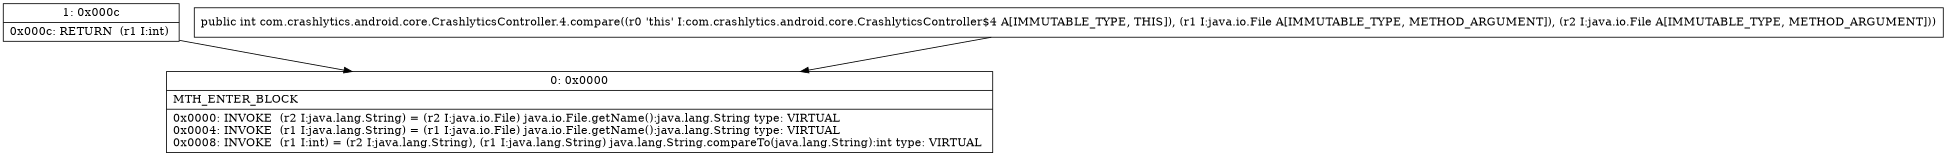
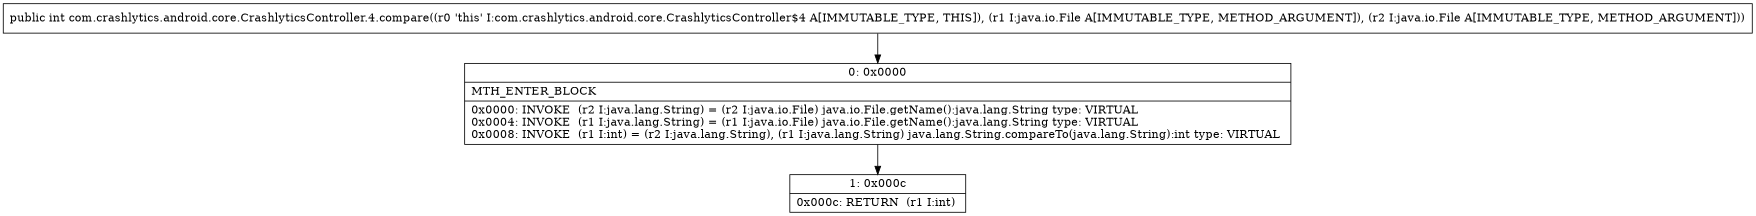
edge "1: 0x000c" -> "0: 0x0000": reversed
